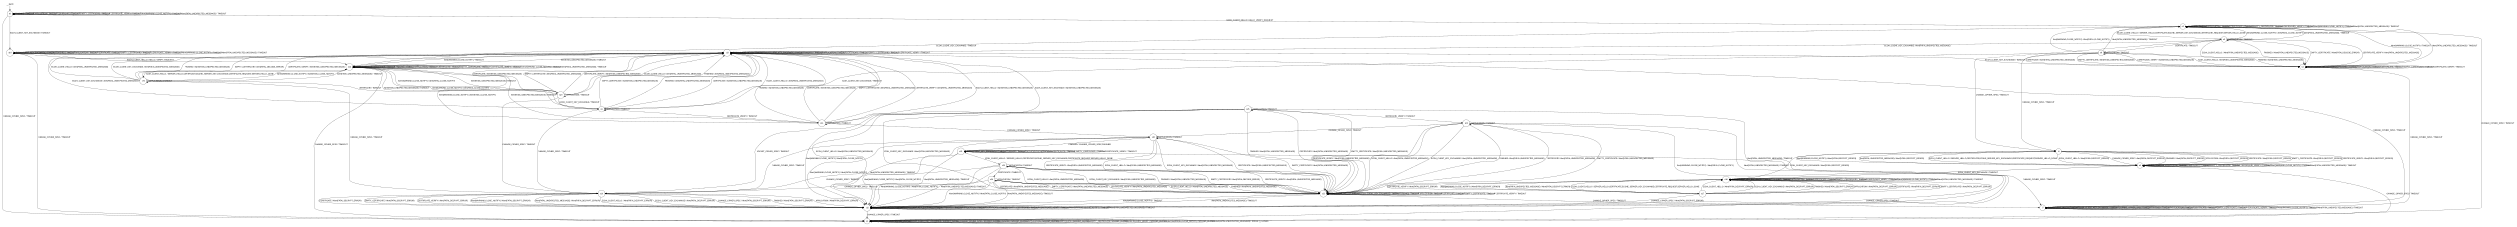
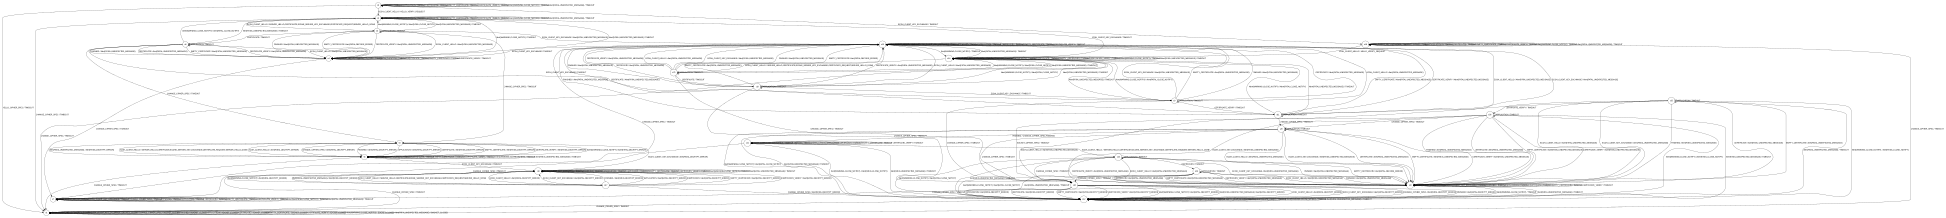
node "__start0": removed
edge "s0" -> "s1": label "CHANGE_CIPHER_SPEC / TIMEOUT" -> "HELLO_CIPHER_SPEC / TIMEOUT"
